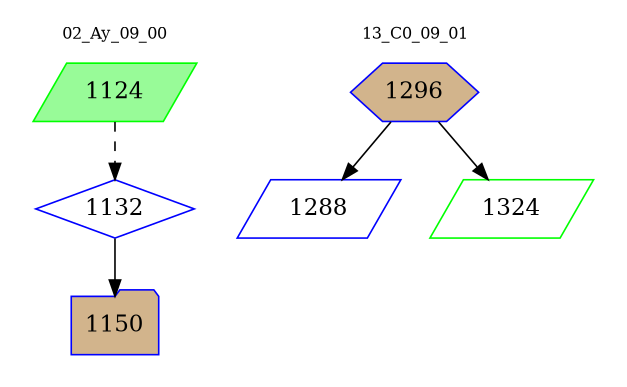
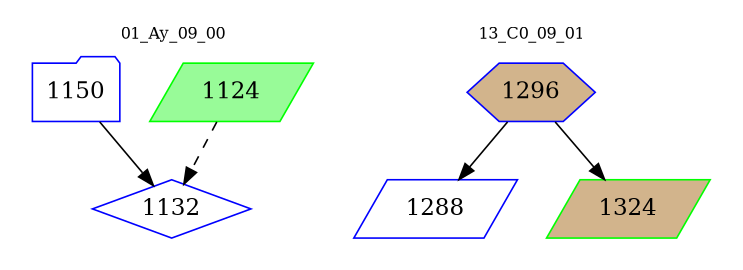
cluster "02_Ay_09_00": label "02_Ay_09_00" -> "01_Ay_09_00"
node "1324": fillcolor white -> tan
edge "1132" -> "1150": reversed
node "1150": fillcolor tan -> white
